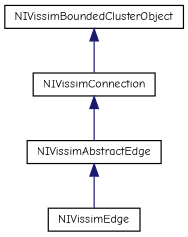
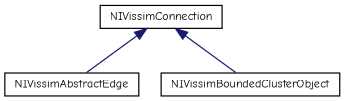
edge "NIVissimConnection" -> "NIVissimBoundedClusterObject": reversed
node "NIVissimEdge": removed
